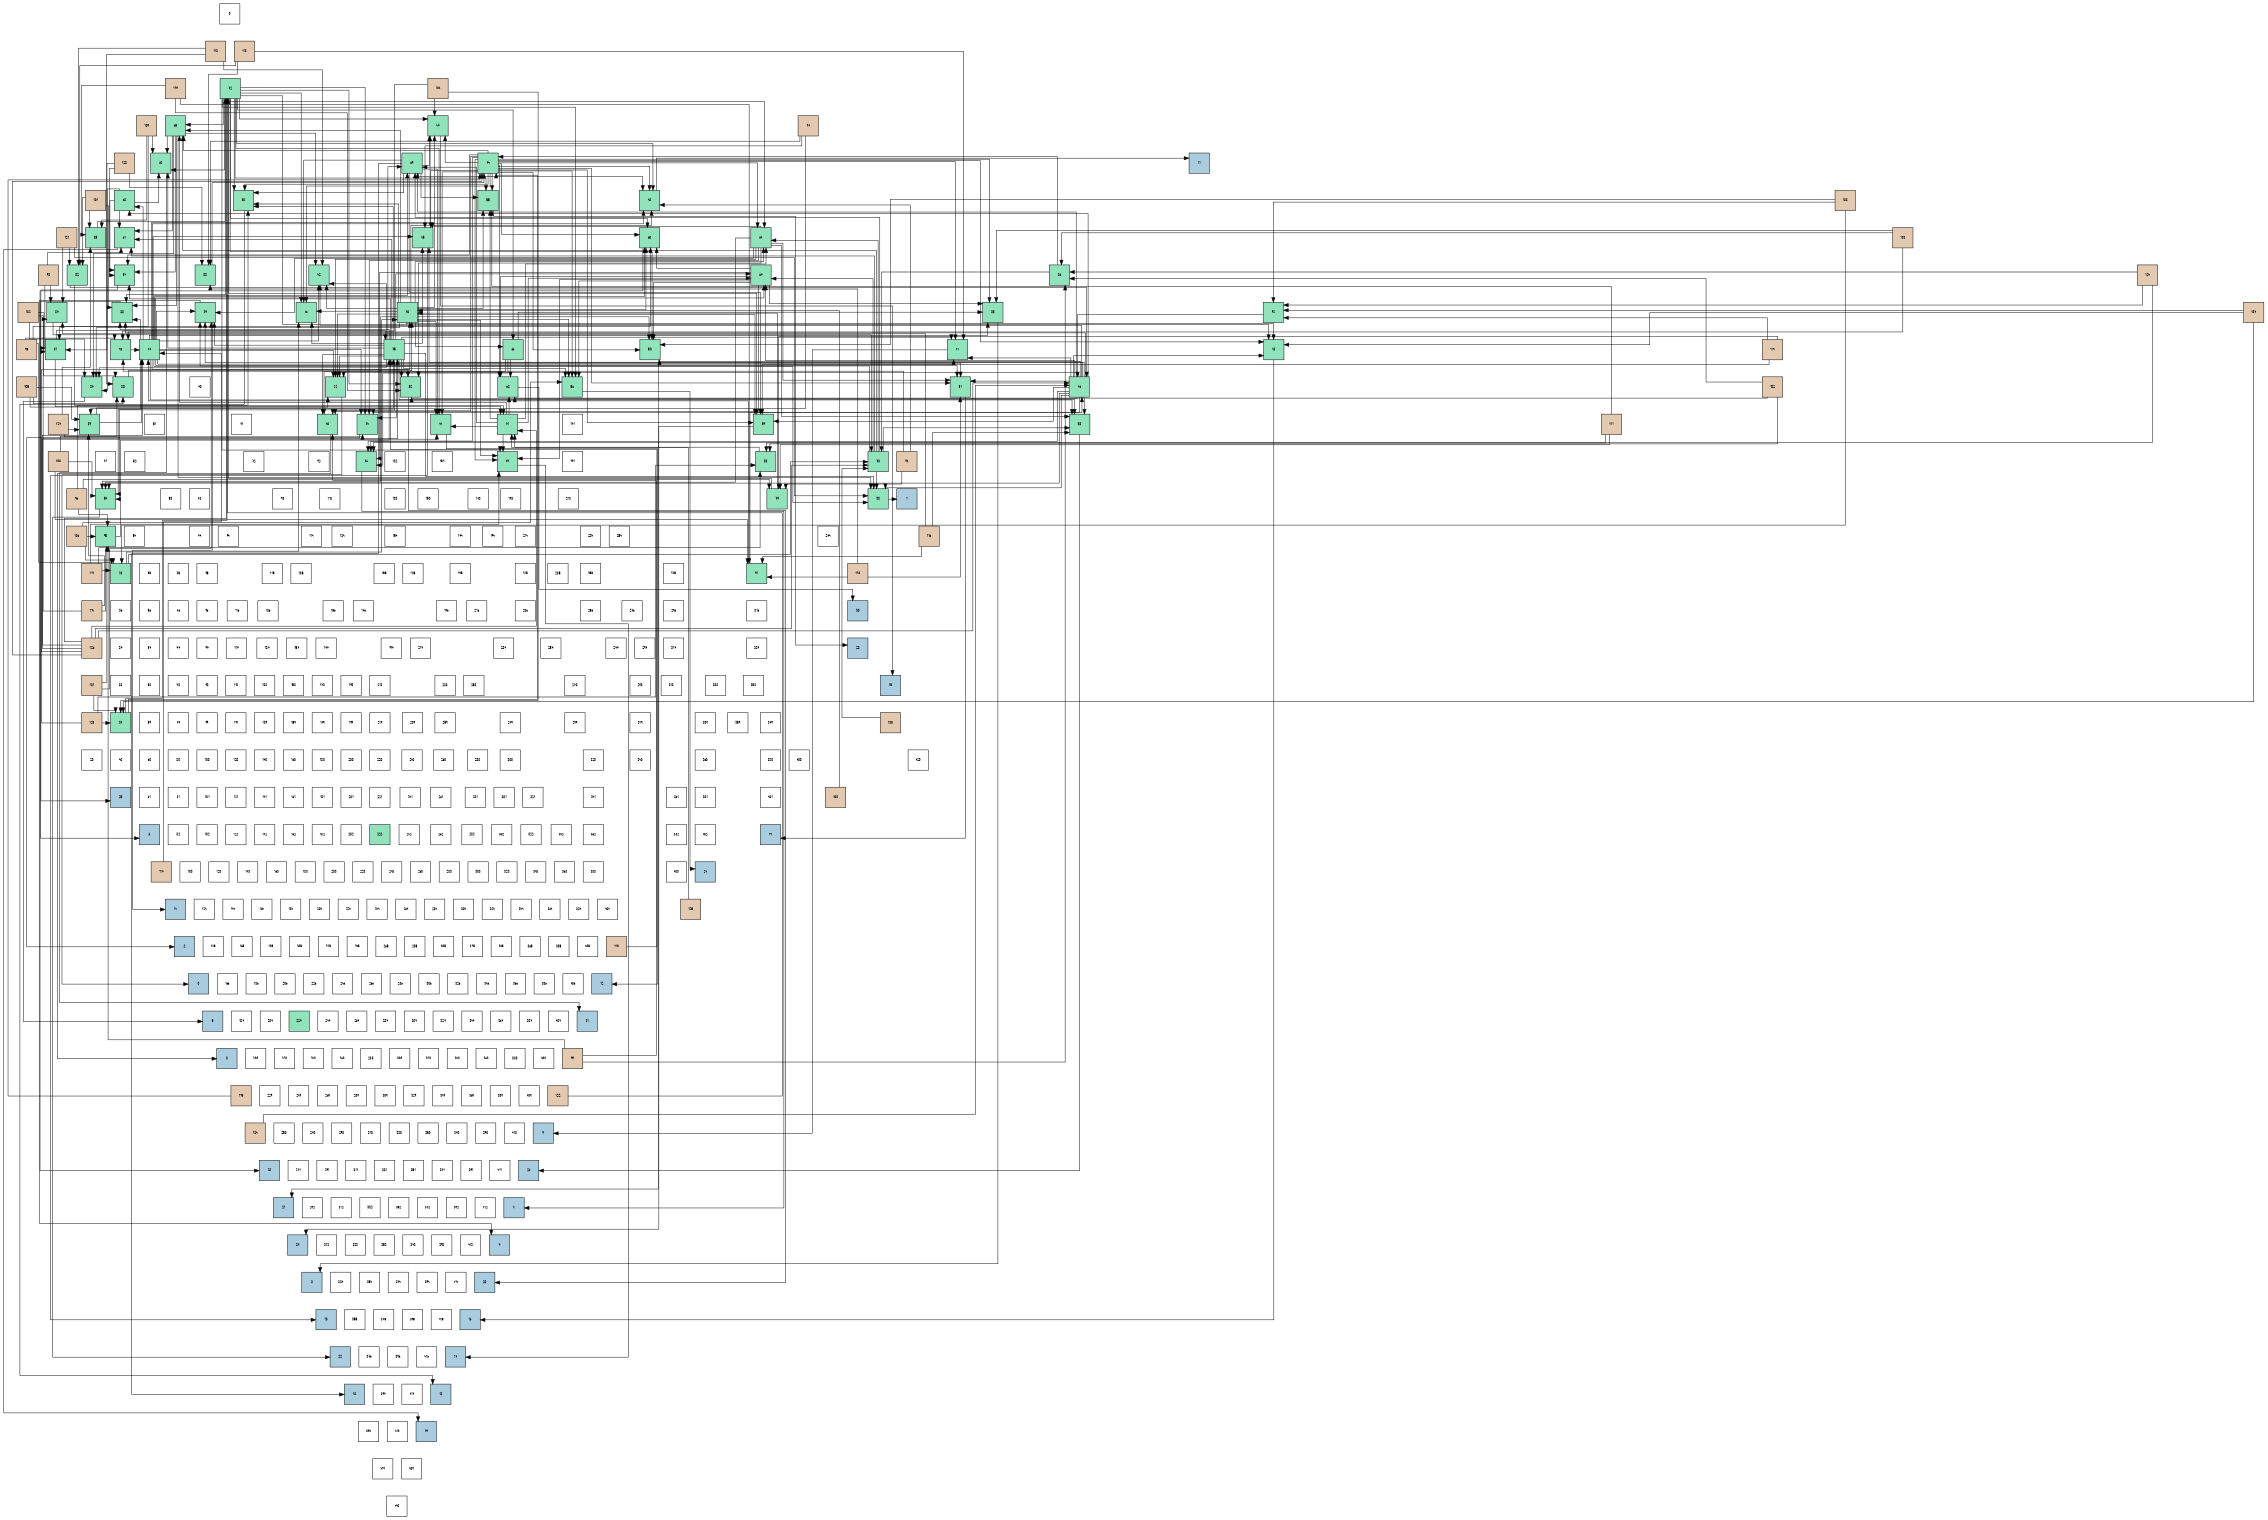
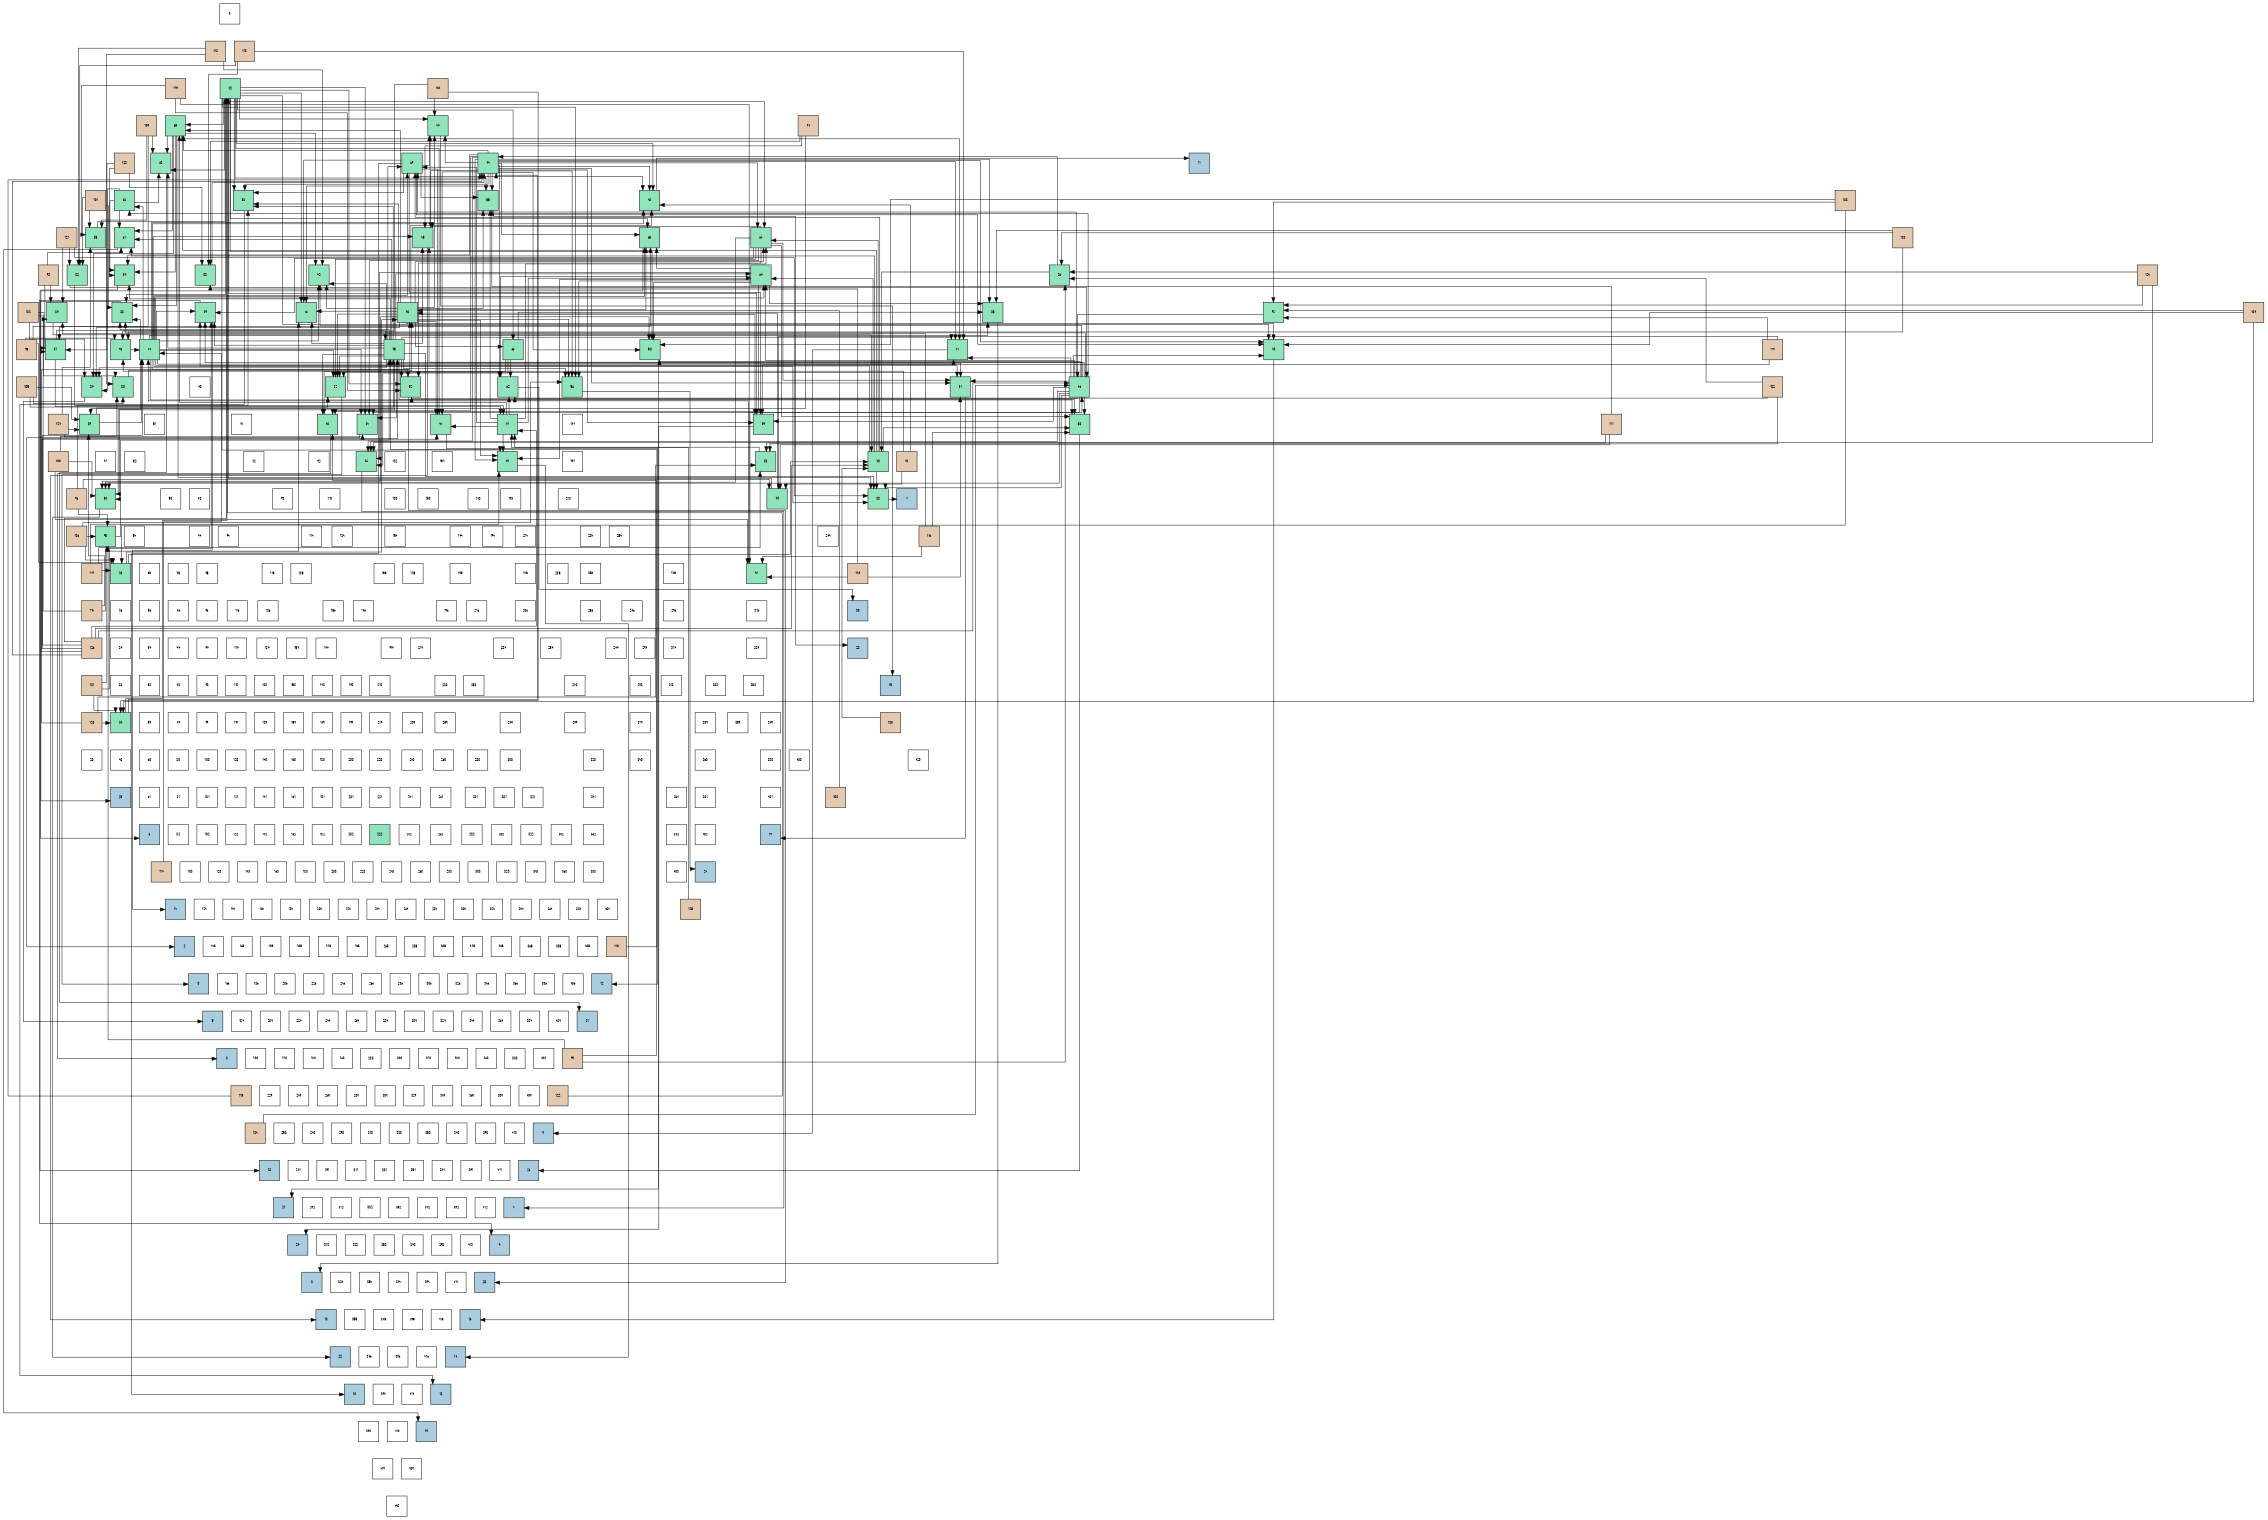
edge "65" -> "41": added
edge "69" -> "48": added
node "227": fillcolor #91e3bb -> #ffffff
